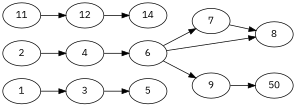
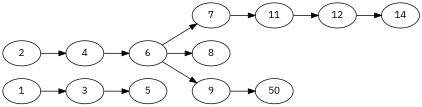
edge "7" -> "8": now "7" -> "11"
